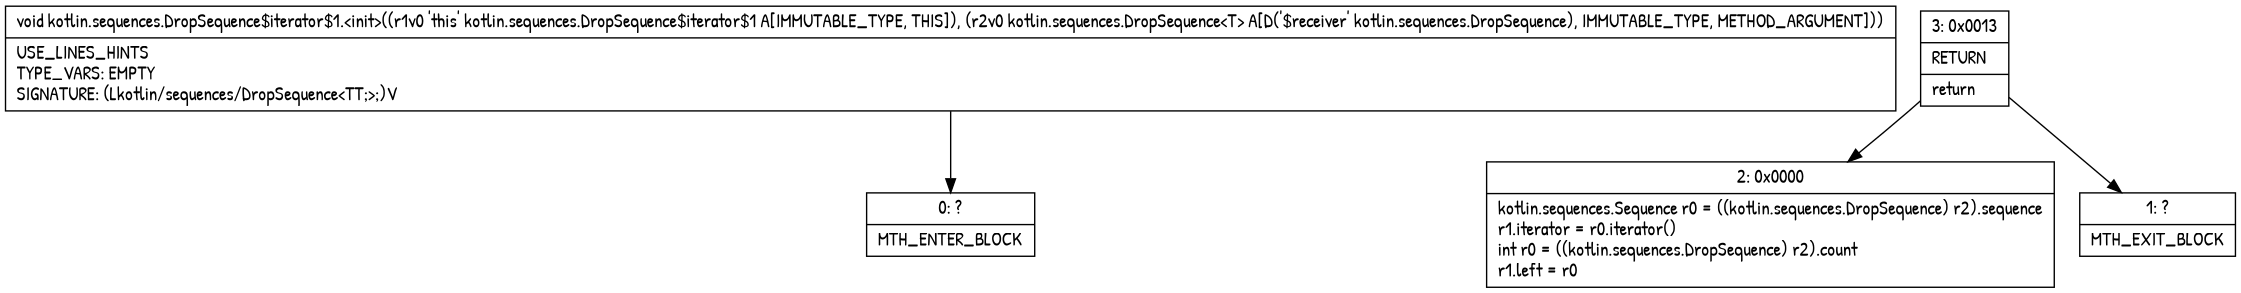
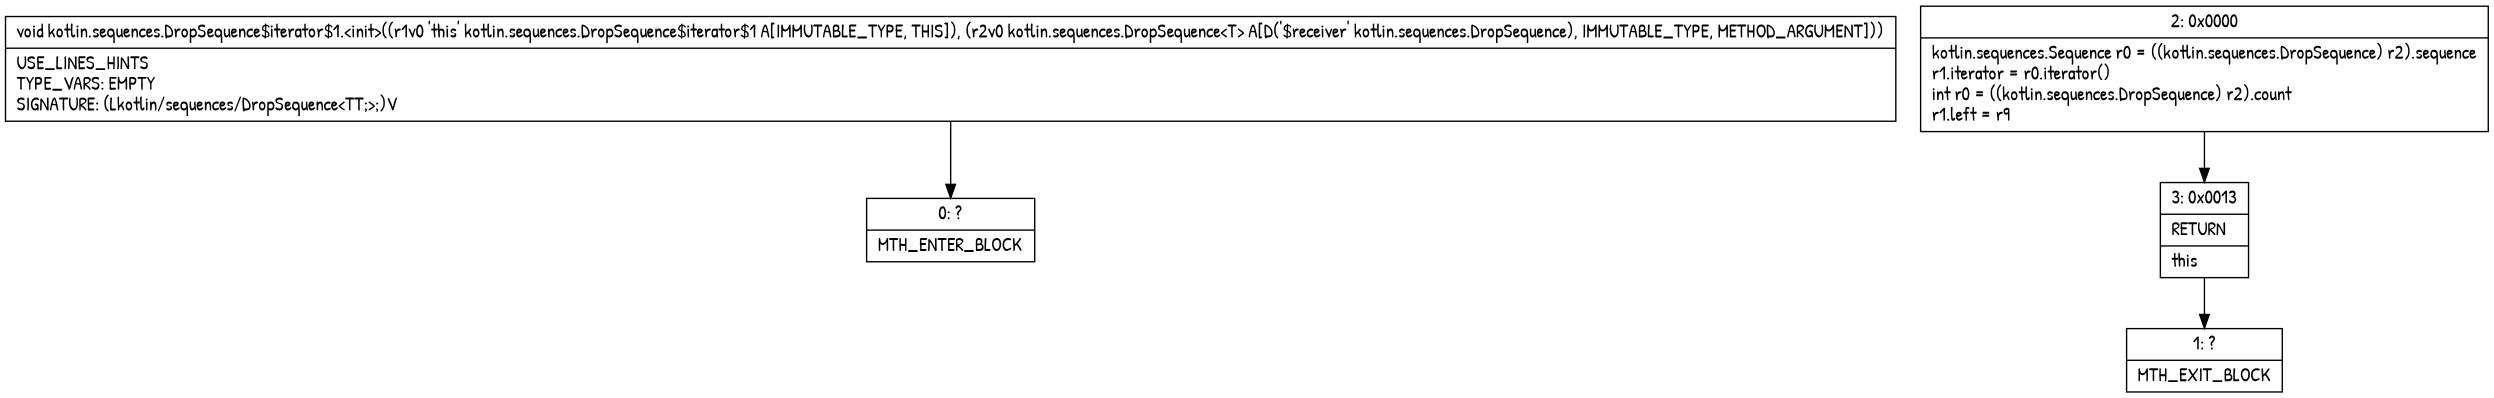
node "3: 0x0013": text "return" -> "this"
edge "3: 0x0013" -> "2: 0x0000": reversed
node "2: 0x0000": text "r1.left = r0" -> "r1.left = r9"
